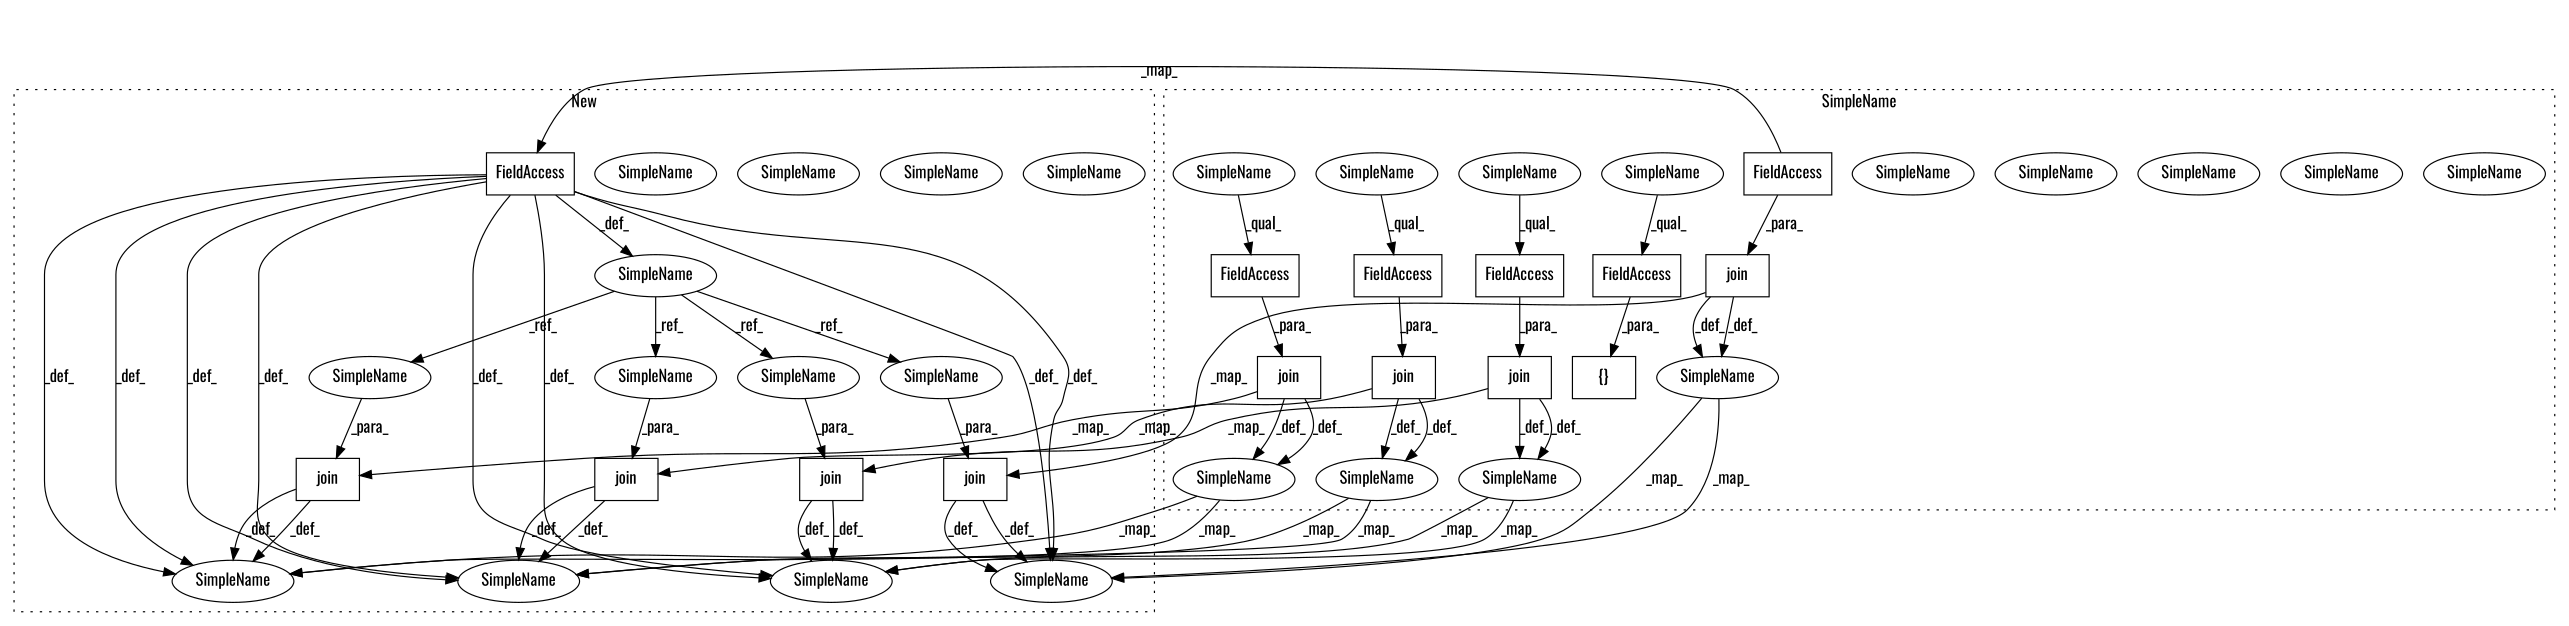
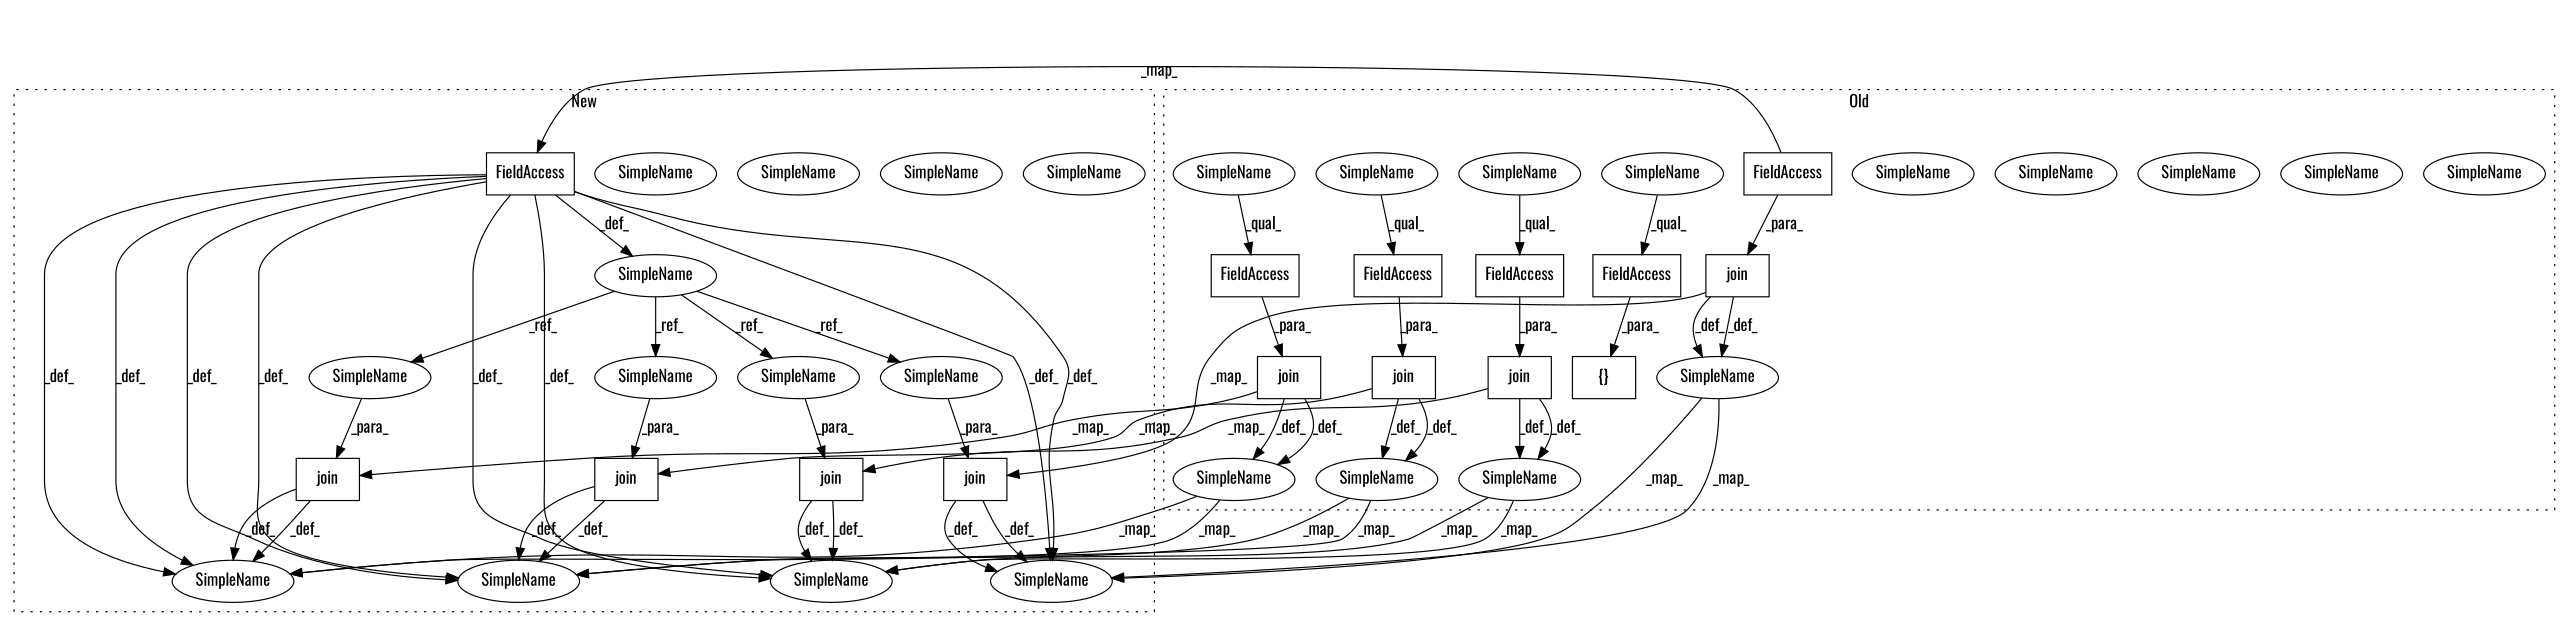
cluster "SimpleName": label "SimpleName" -> "Old"
